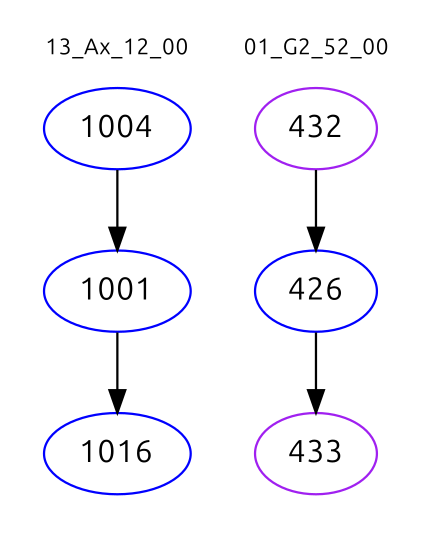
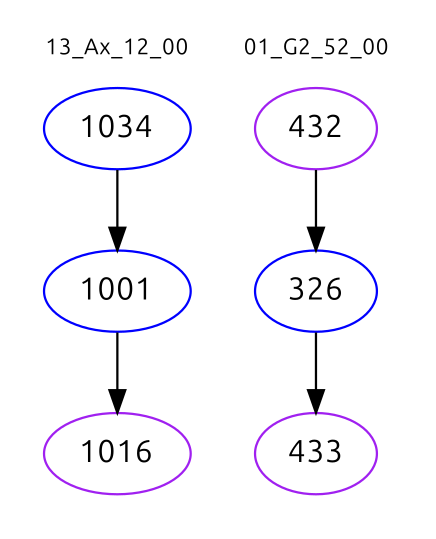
node "1004": label "1004" -> "1034"
node "426": label "426" -> "326"
node "1016": color blue -> purple
